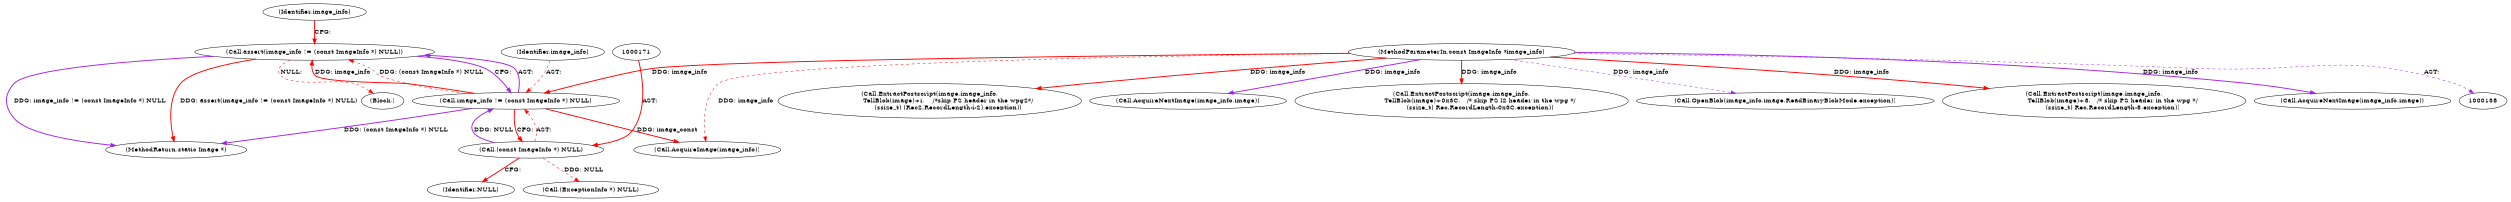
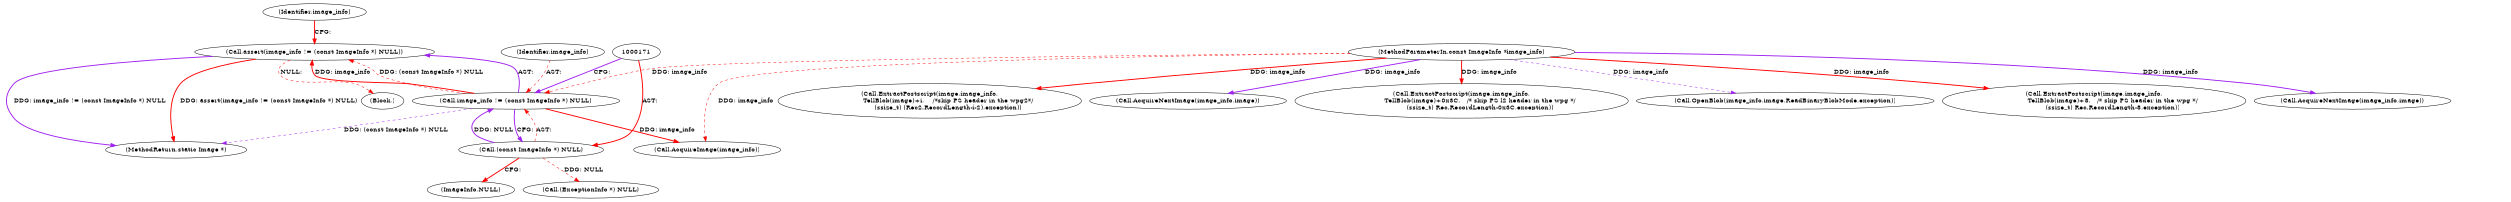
edge "(MethodParameterIn,const ImageInfo *image_info)" -> "(Call,image_info != (const ImageInfo *) NULL)": style bold -> dashed
edge "(Call,assert(image_info != (const ImageInfo *) NULL))" -> "(Call,image_info != (const ImageInfo *) NULL)": now "1000171" -> "(Call,image_info != (const ImageInfo *) NULL)"
node "1000138": removed
edge "(Call,image_info != (const ImageInfo *) NULL)" -> "(Call,(const ImageInfo *) NULL)": color red -> purple
edge "(Call,image_info != (const ImageInfo *) NULL)" -> "(MethodReturn,static Image *)": style bold -> dashed
edge "(Call,image_info != (const ImageInfo *) NULL)" -> "(Call,AcquireImage(image_info))": label "DDG: image_const" -> "DDG: image_info"
node "(Identifier,NULL)": label "(Identifier,NULL)" -> "(ImageInfo,NULL)"
